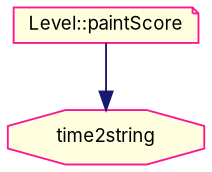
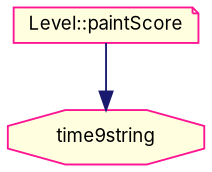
node "time2string": label "time2string" -> "time9string"
